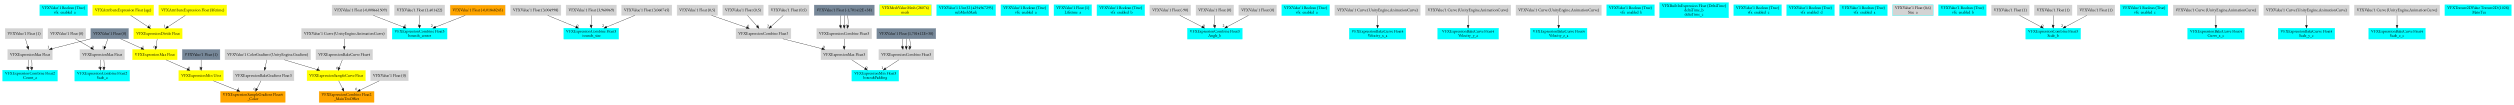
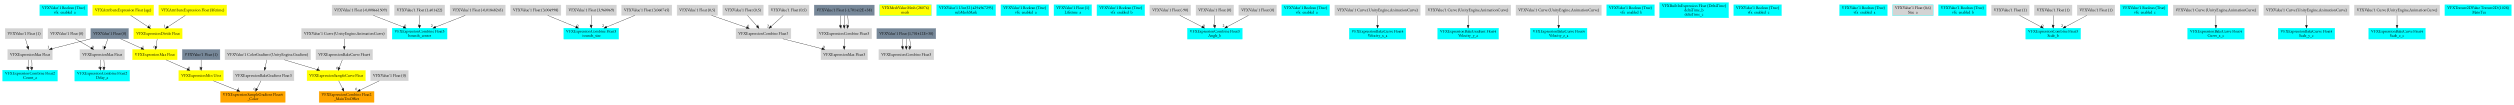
node "VFXValue`1 Float (-0,01848245)": fillcolor orange -> lightgray
node "VFXValue`1 Boolean (True) _vfx_enabled_d": removed
node "VFXExpressionBakeCurve Float4 Velocity_y_a": label "VFXExpressionBakeCurve Float4 Velocity_y_a" -> "VFXExpressionBakeGradient Float4 Velocity_y_a"
node "VFXExpressionCombine Float2 Scale_a": label "VFXExpressionCombine Float2 Scale_a" -> "VFXExpressionCombine Float2 Delay_a"
node "VFXExpressionMin Float3 boundsPadding": removed
